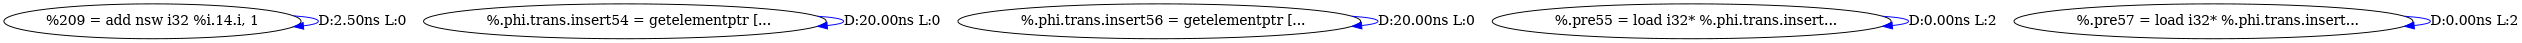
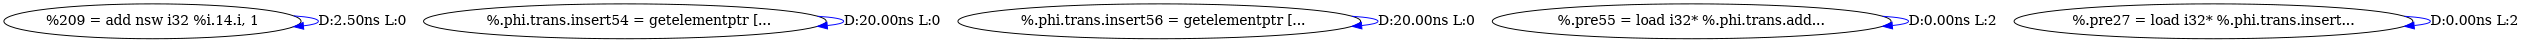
node "%.pre55 = load i32* %.phi.trans.insert...": label "%.pre55 = load i32* %.phi.trans.insert..." -> "%.pre55 = load i32* %.phi.trans.add..."
node "%.pre57 = load i32* %.phi.trans.insert...": label "%.pre57 = load i32* %.phi.trans.insert..." -> "%.pre27 = load i32* %.phi.trans.insert..."
